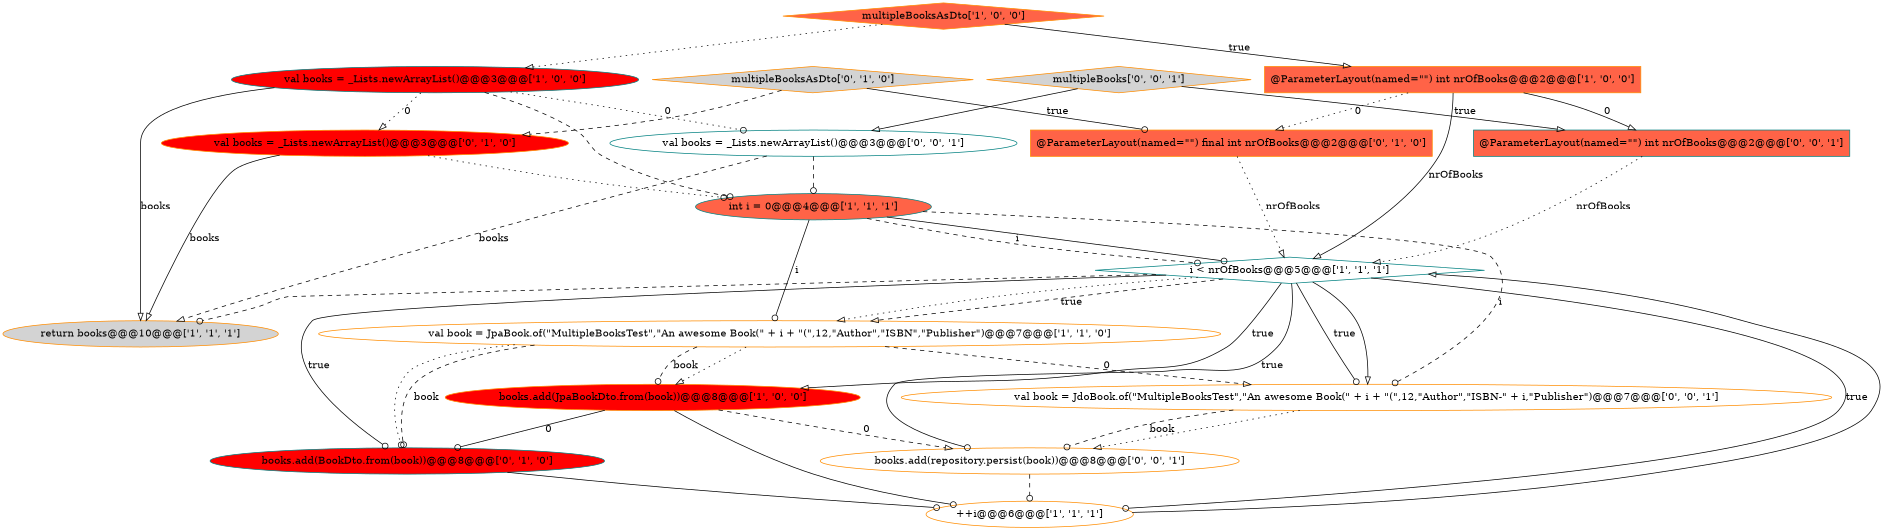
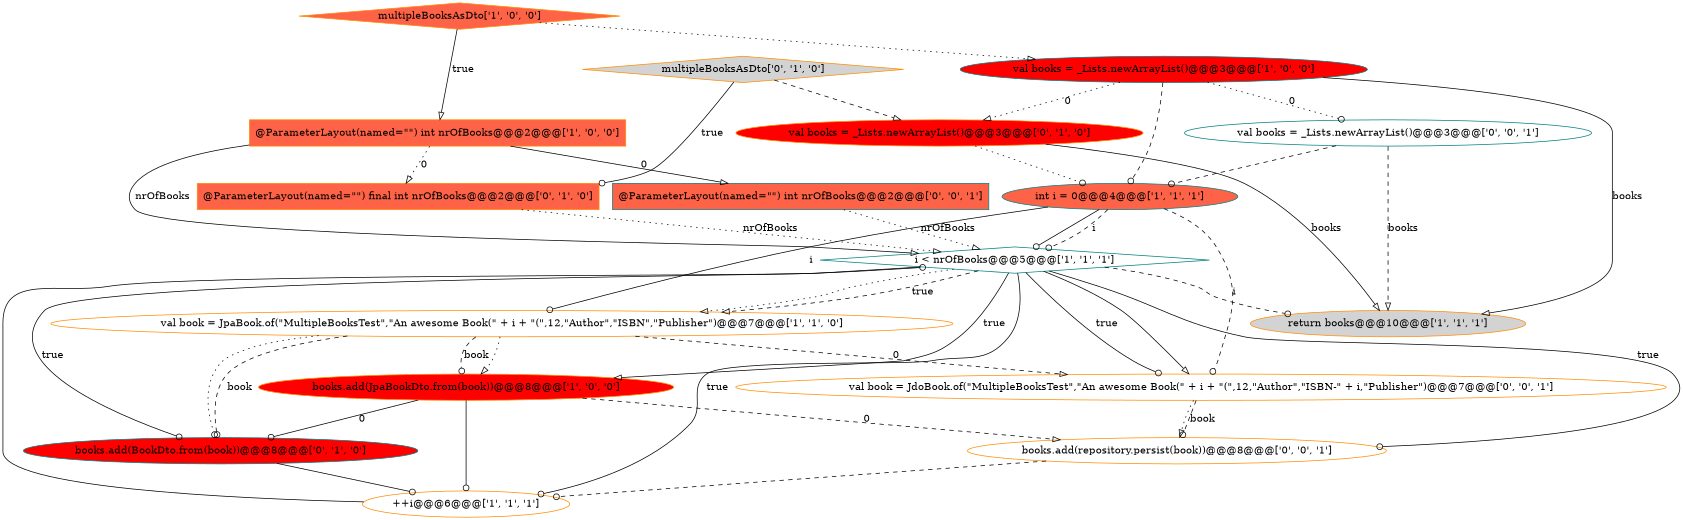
node "multipleBooks['0', '0', '1']": removed
edge "++i@@@6@@@['1', '1', '1']" -> "i < nrOfBooks@@@5@@@['1', '1', '1']": arrowhead onormal -> odot
